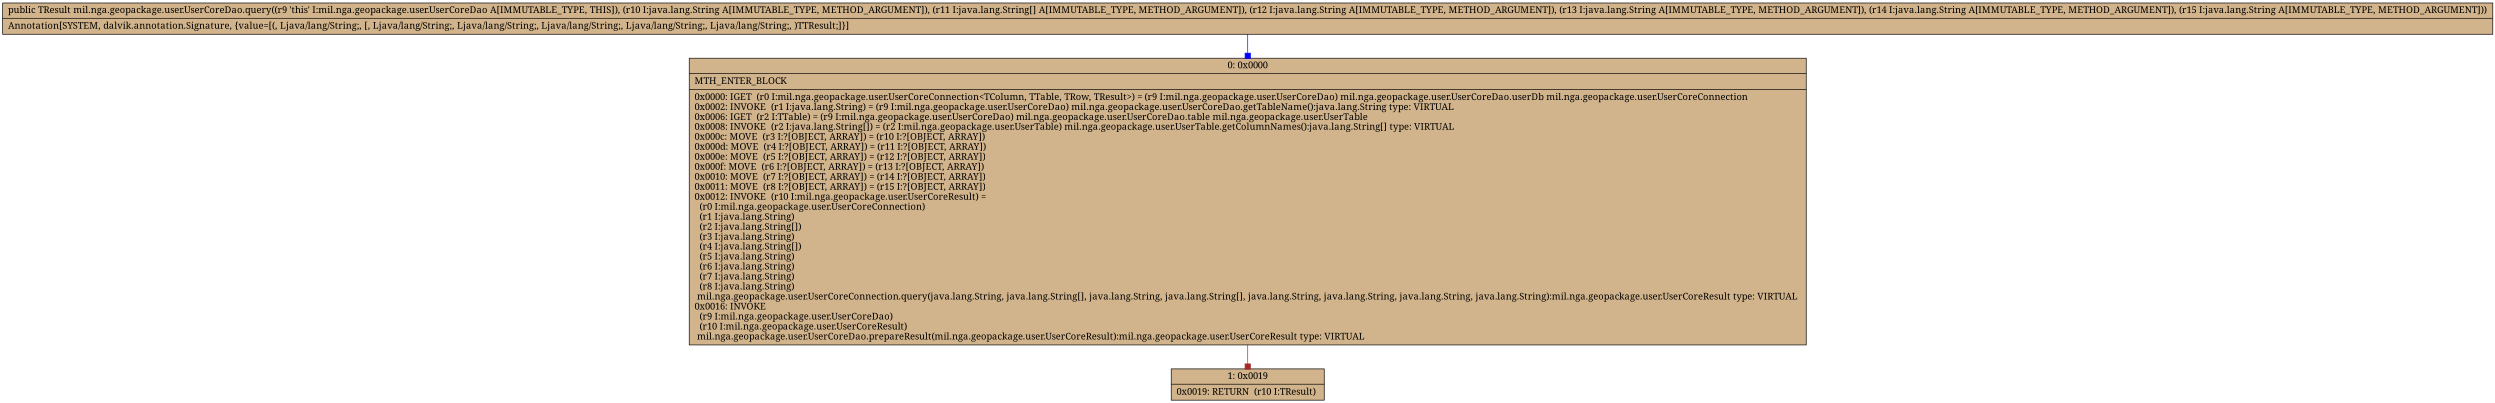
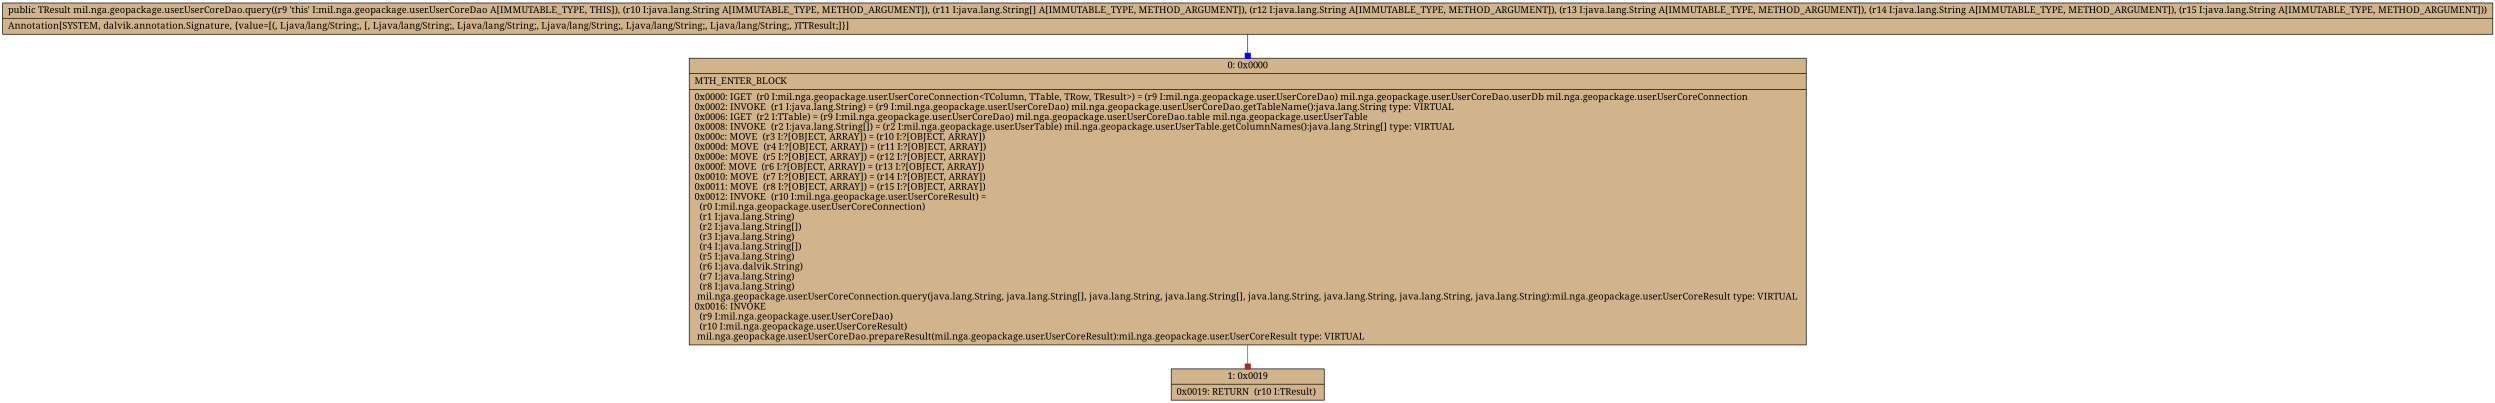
node "0: 0x0000": text "(r6 I:java.lang.String)" -> "(r6 I:java.dalvik.String)"
